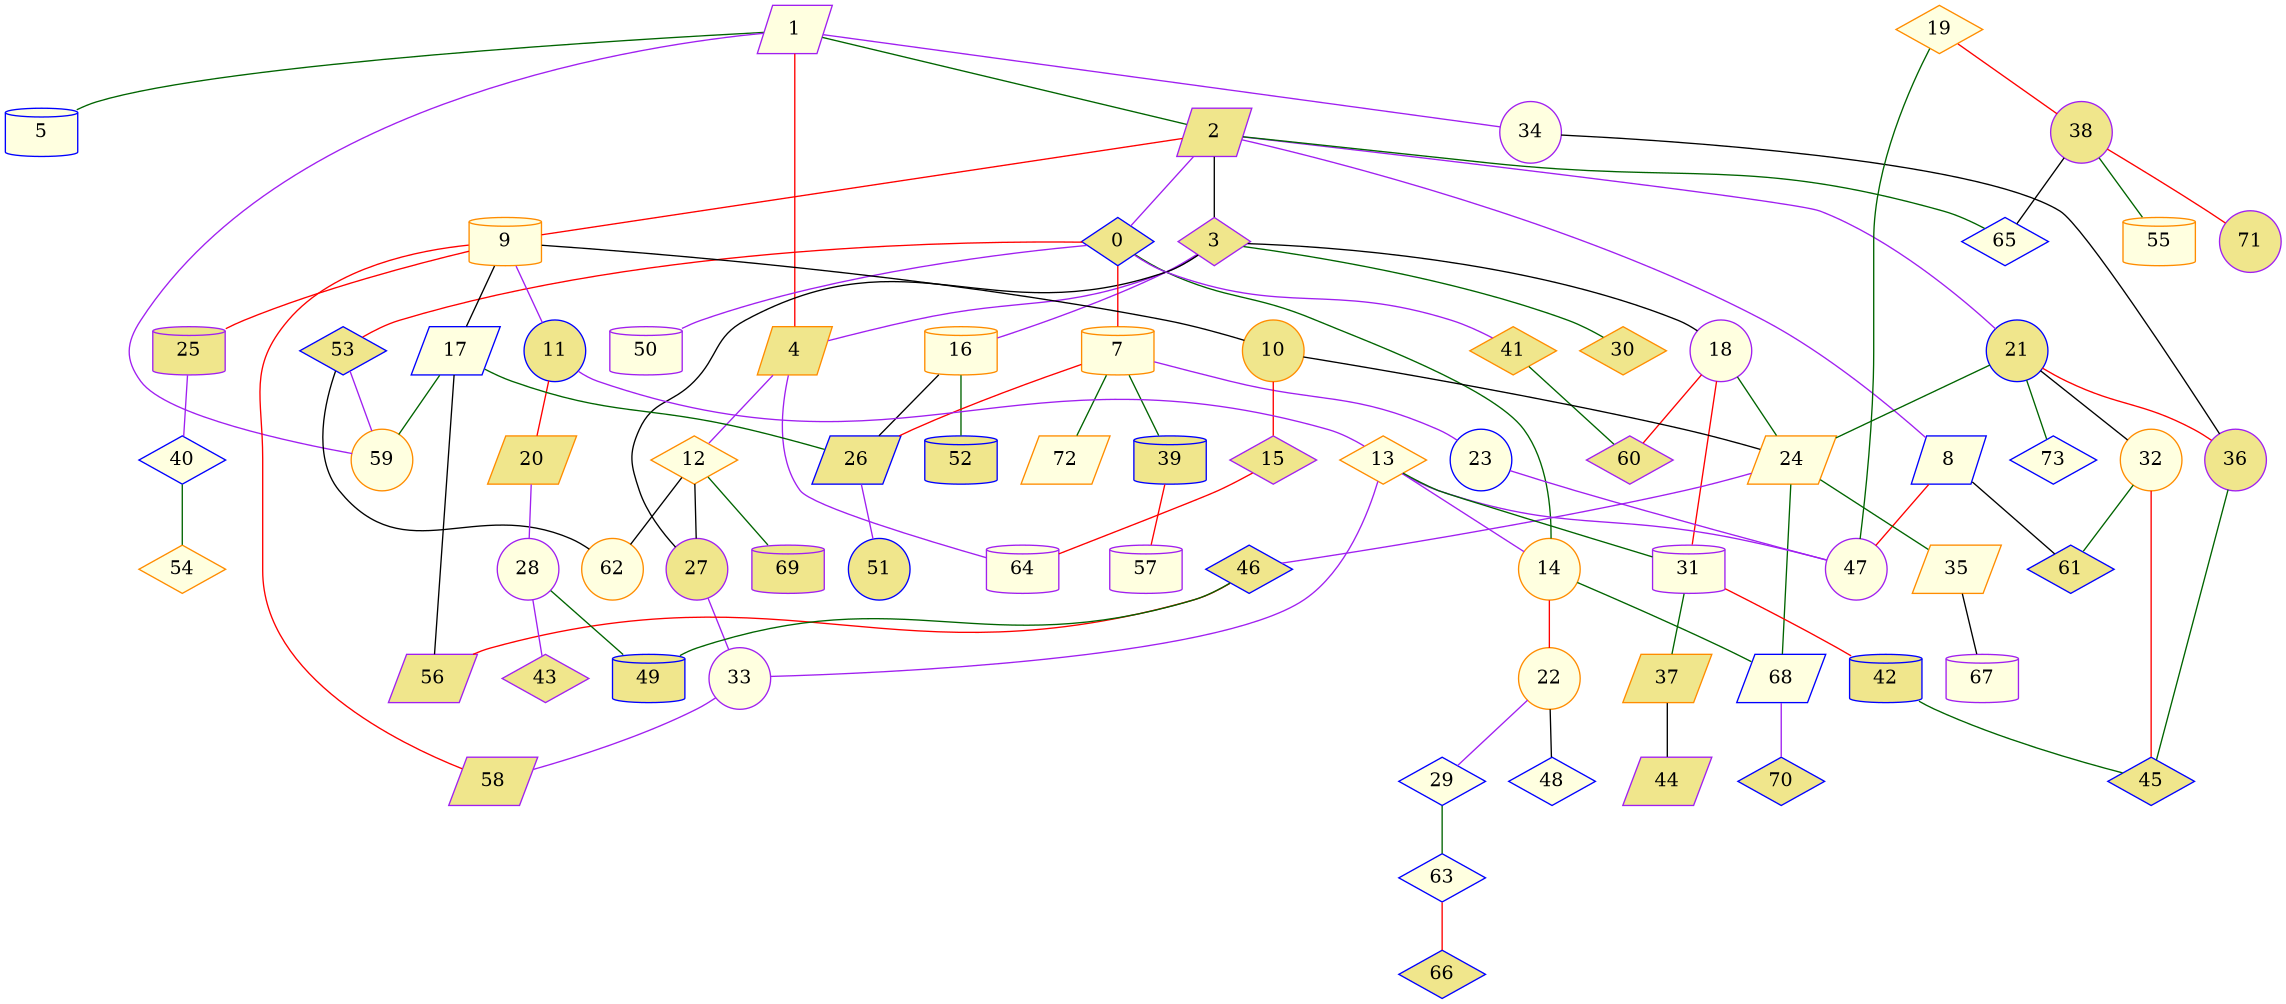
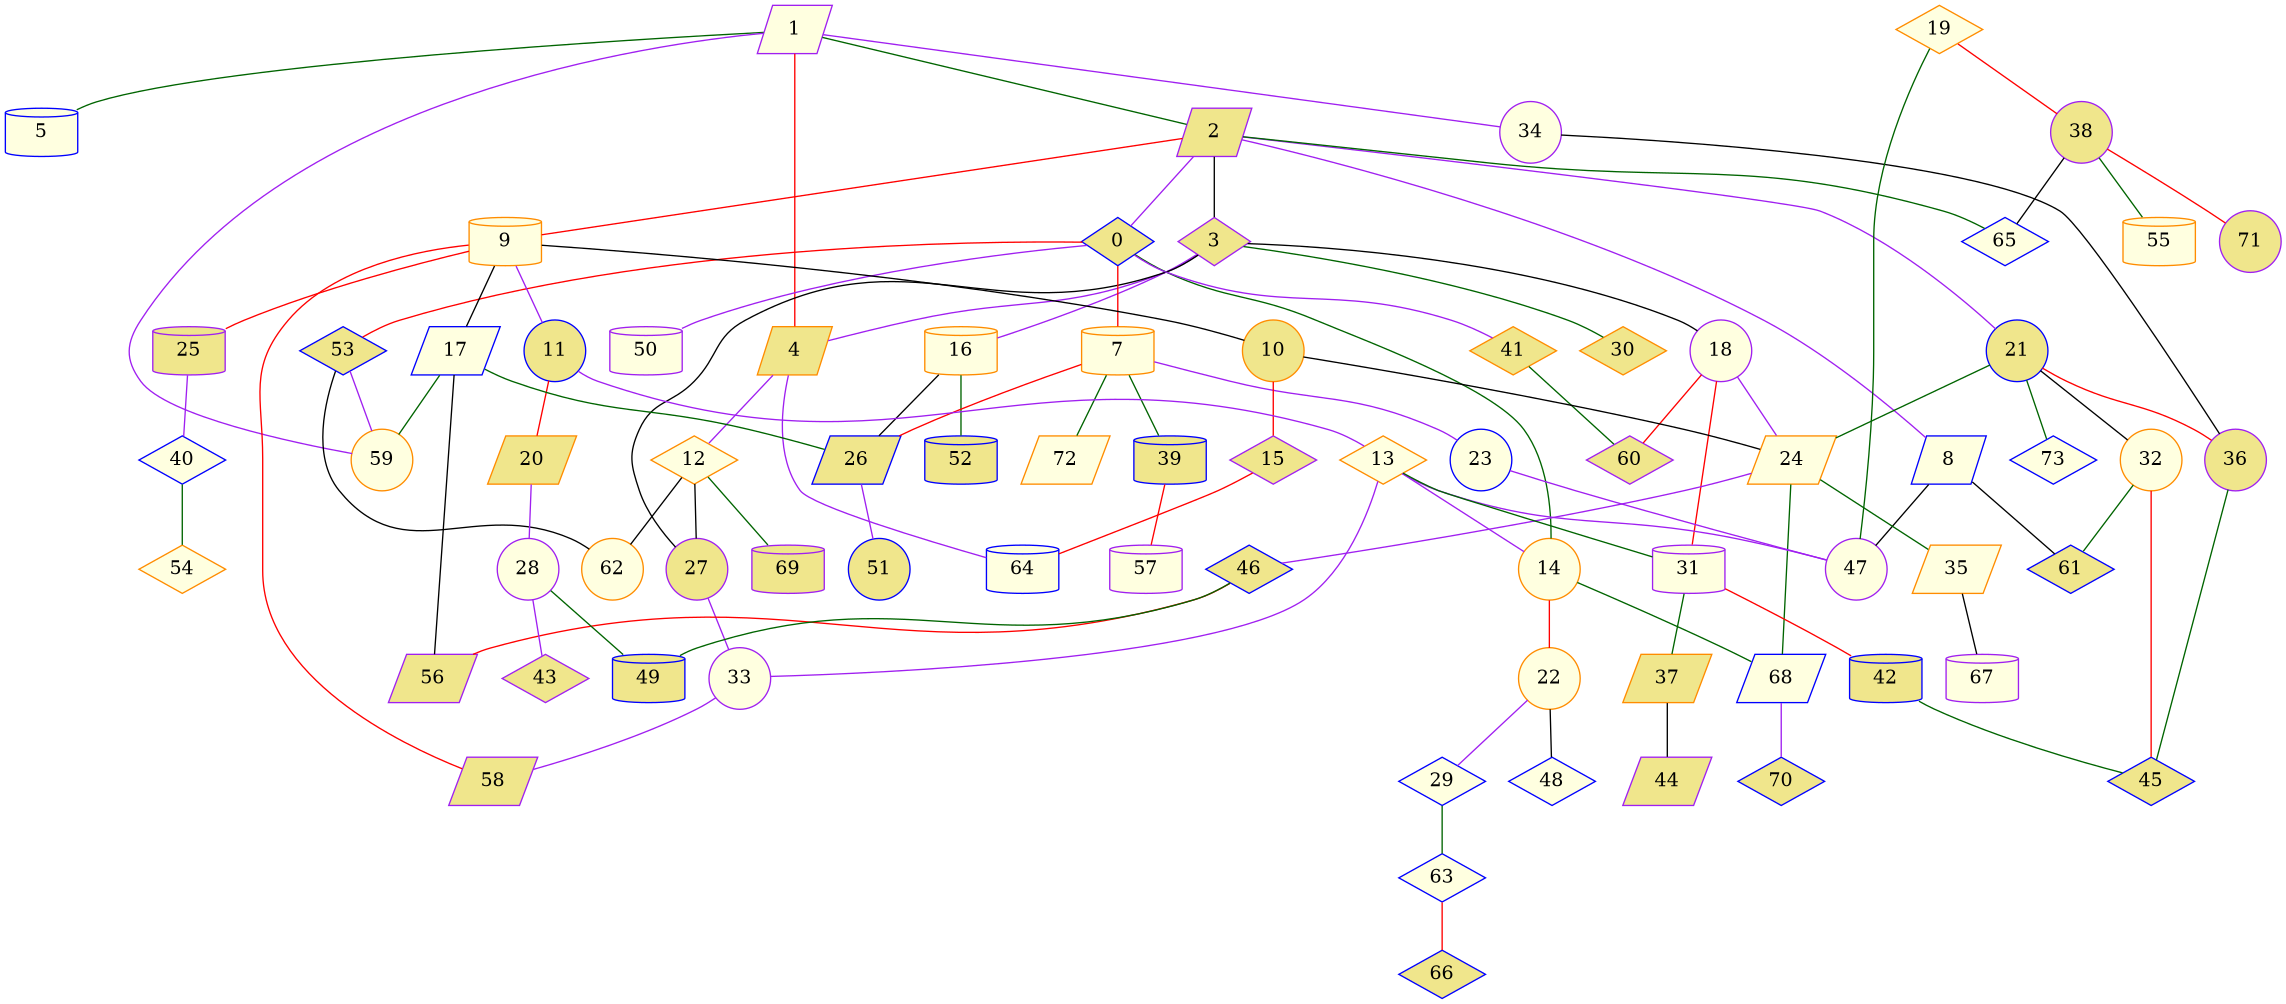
edge "18" -- "24": color darkgreen -> purple
edge "8" -- "47": color red -> black
node "64": color purple -> blue
